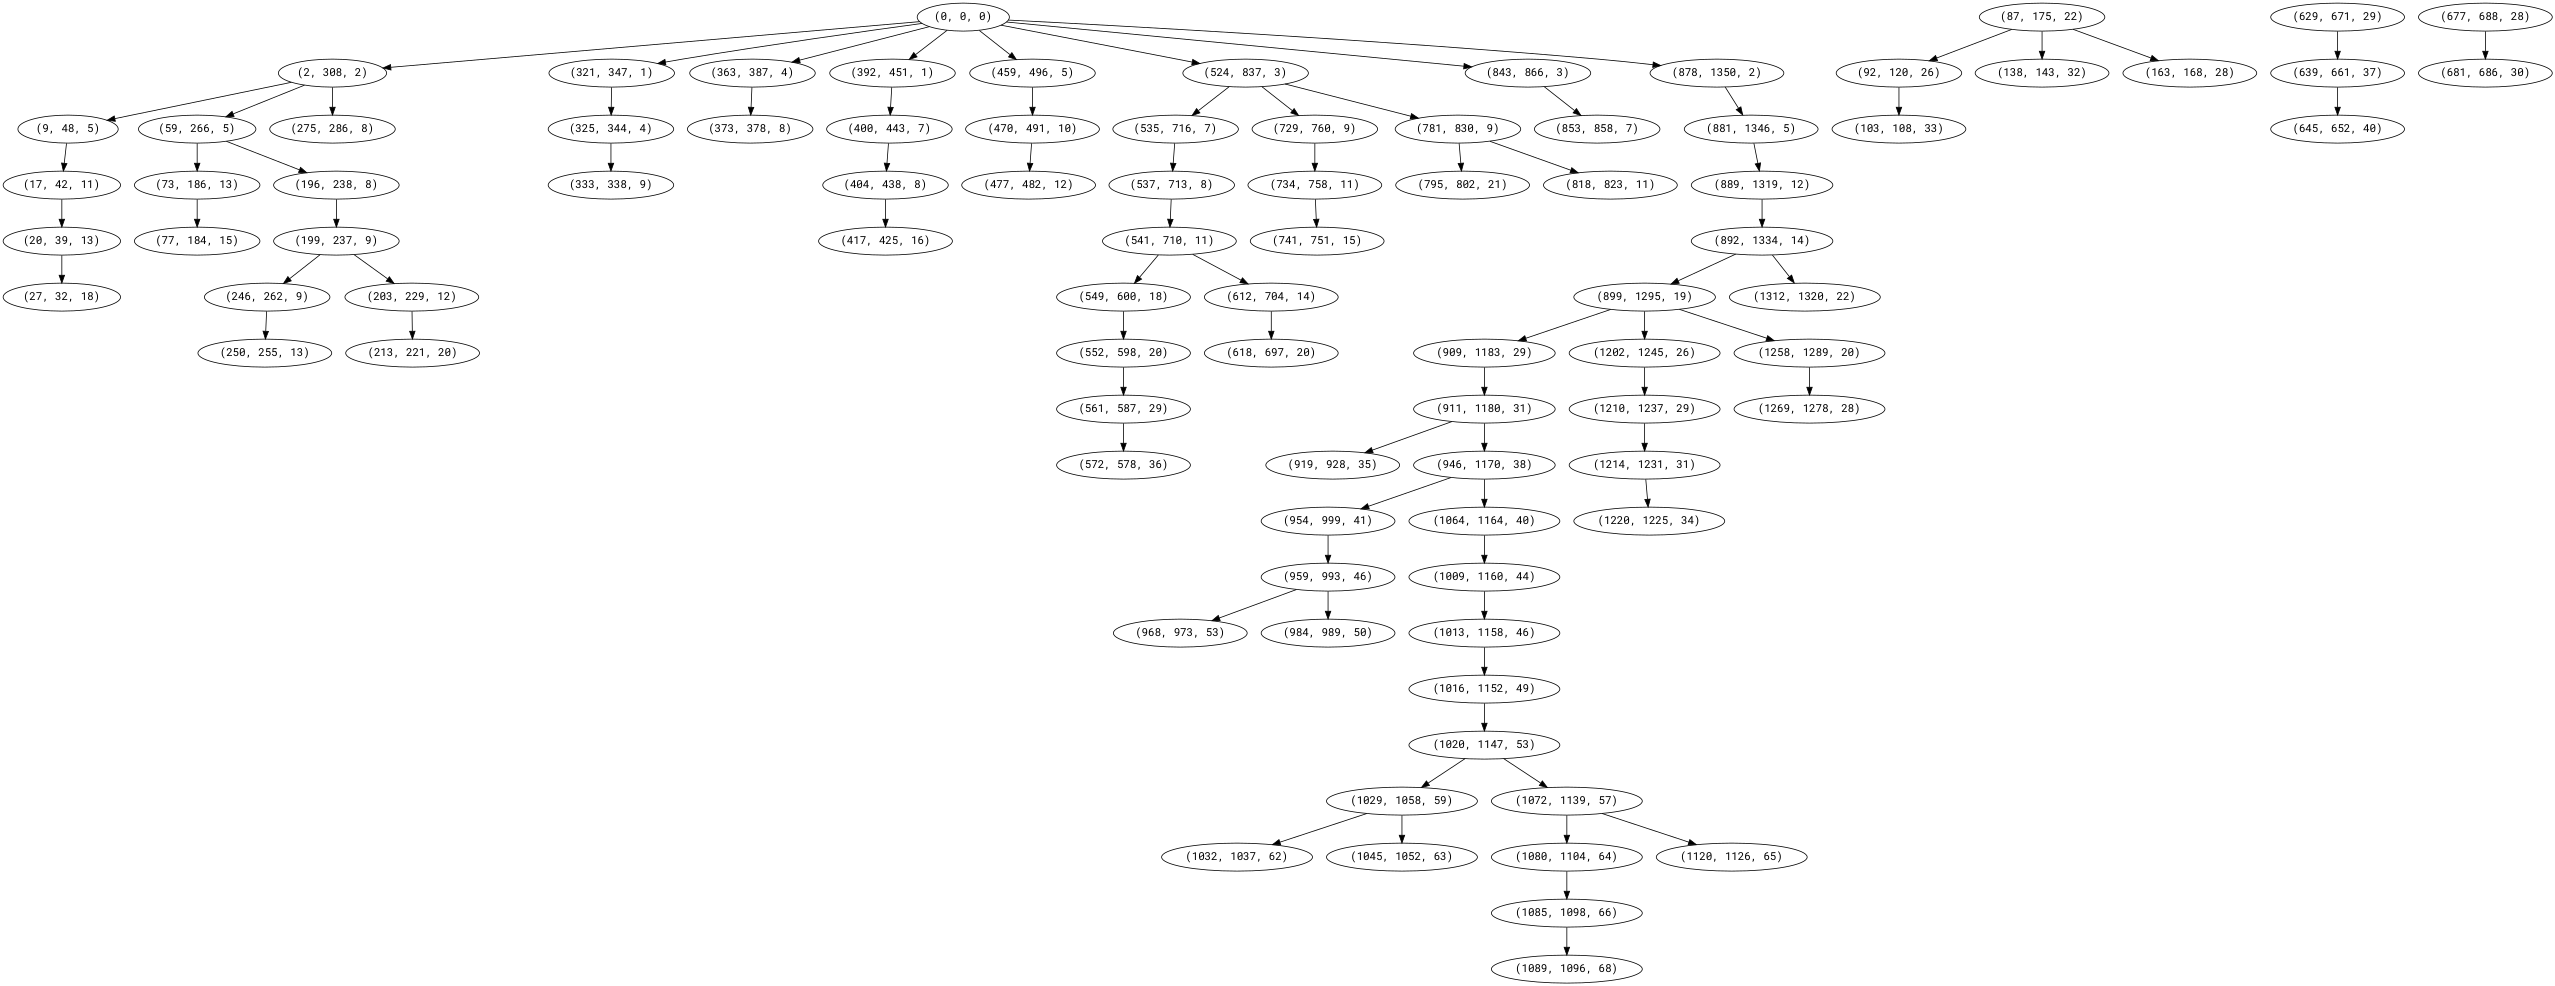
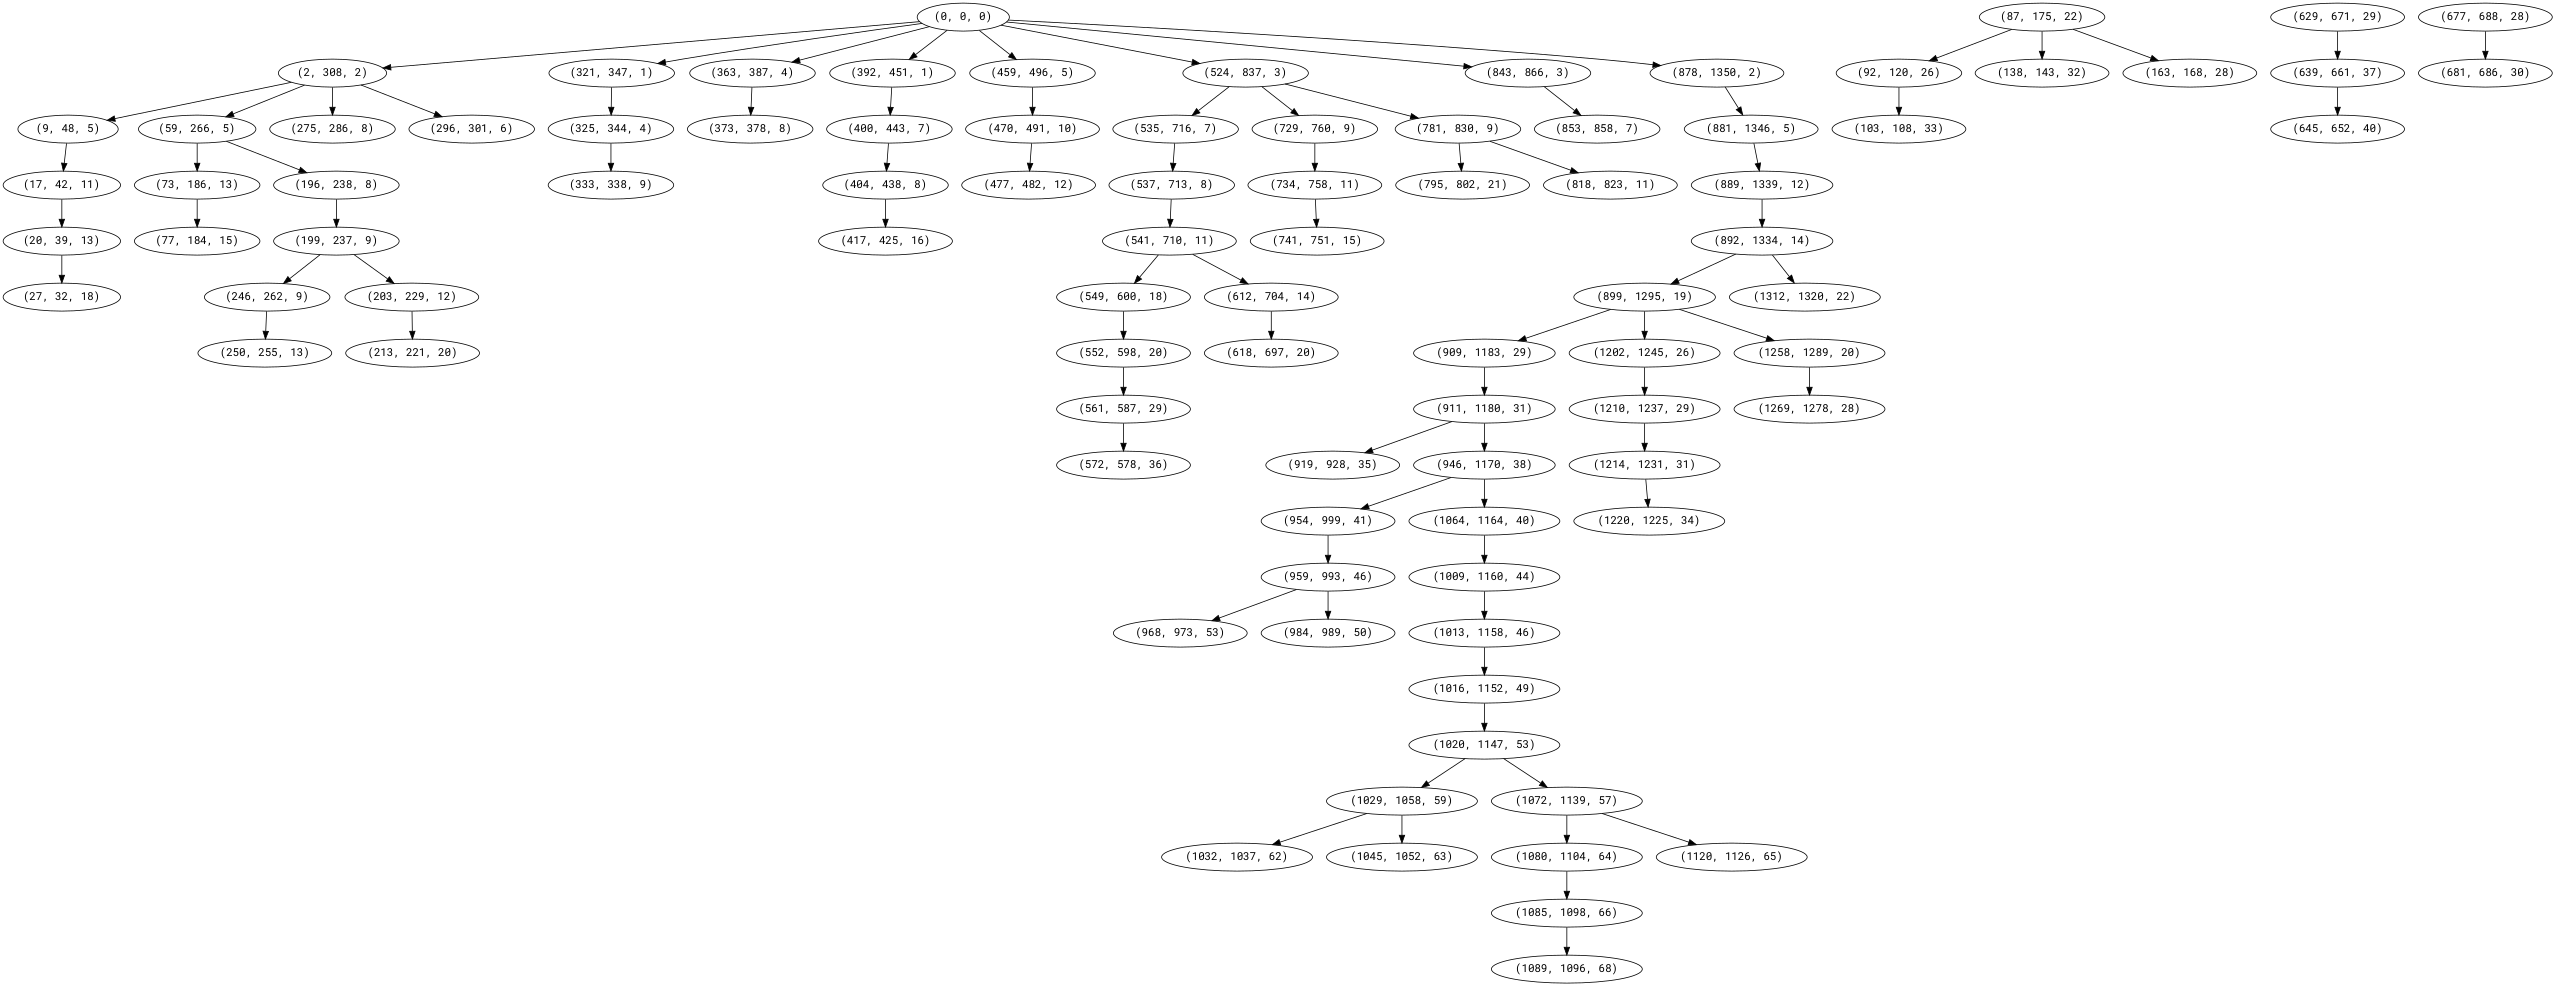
node "(296, 301, 6)": added
node "(889, 1319, 12)": label "(889, 1319, 12)" -> "(889, 1339, 12)"
